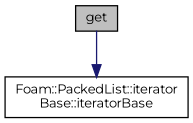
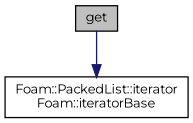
node "Foam::PackedList::iterator Base::iteratorBase": label "Foam::PackedList::iterator Base::iteratorBase" -> "Foam::PackedList::iterator Foam::iteratorBase"
